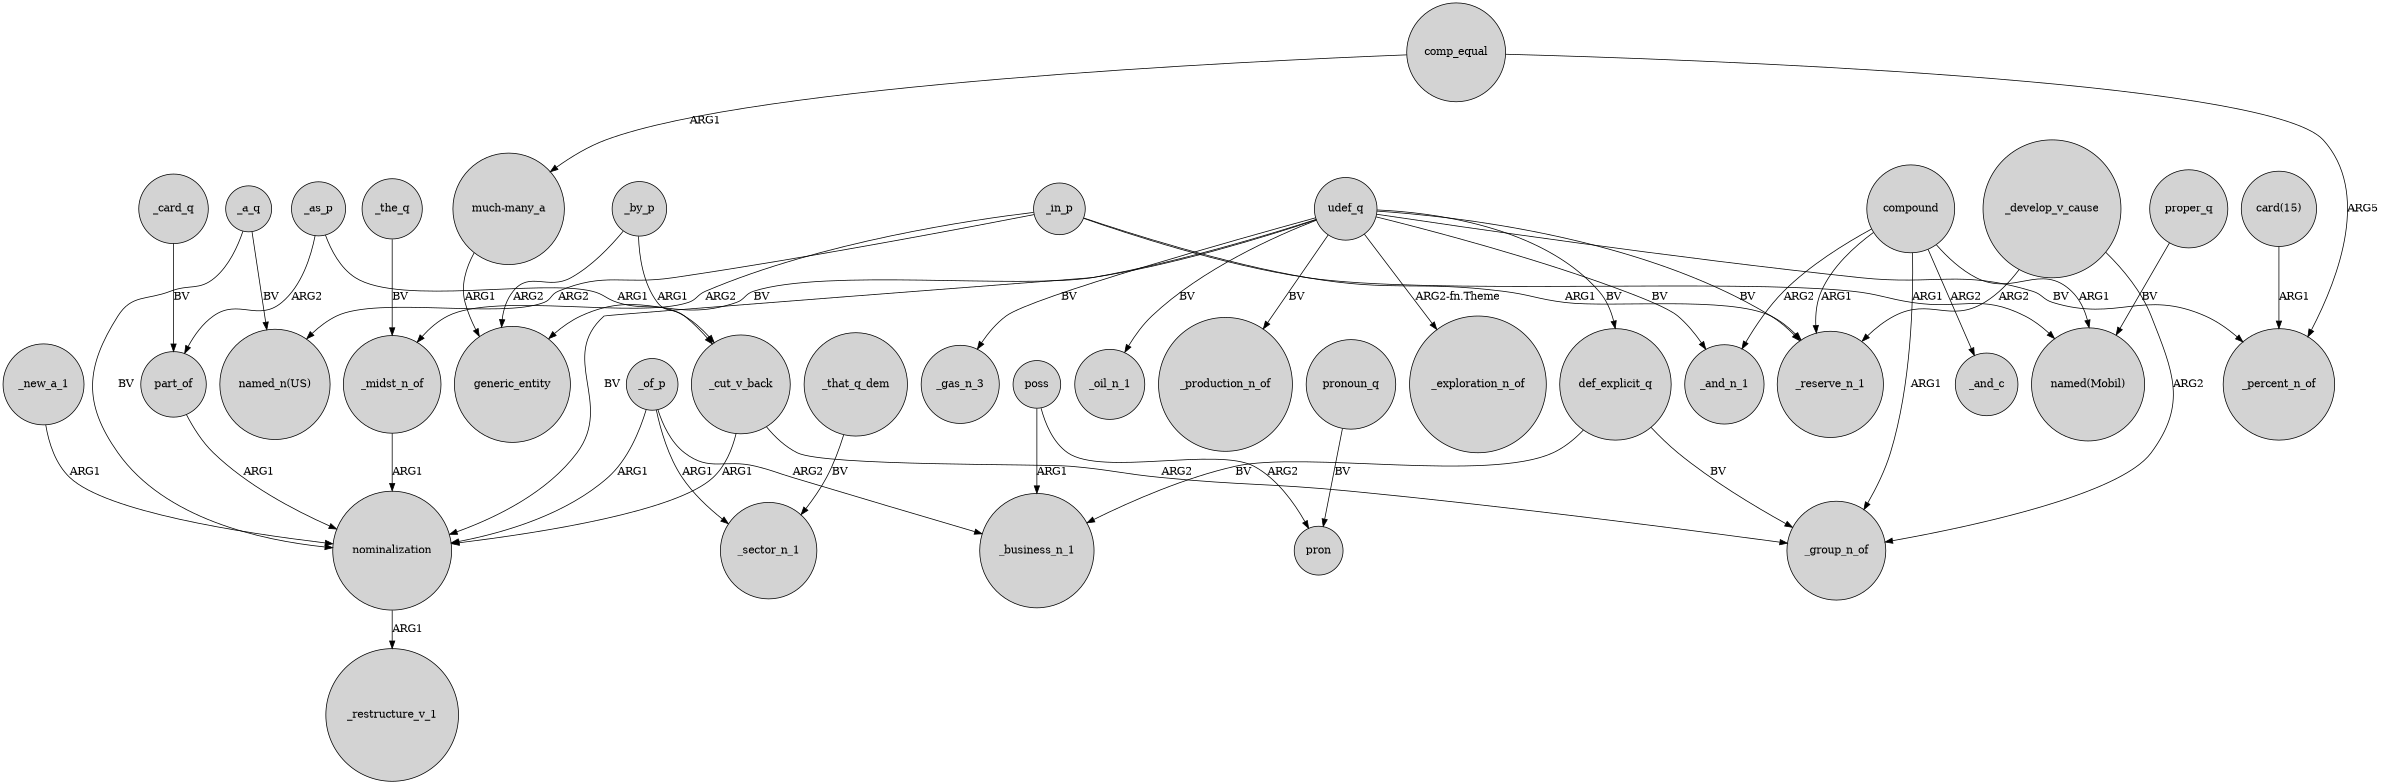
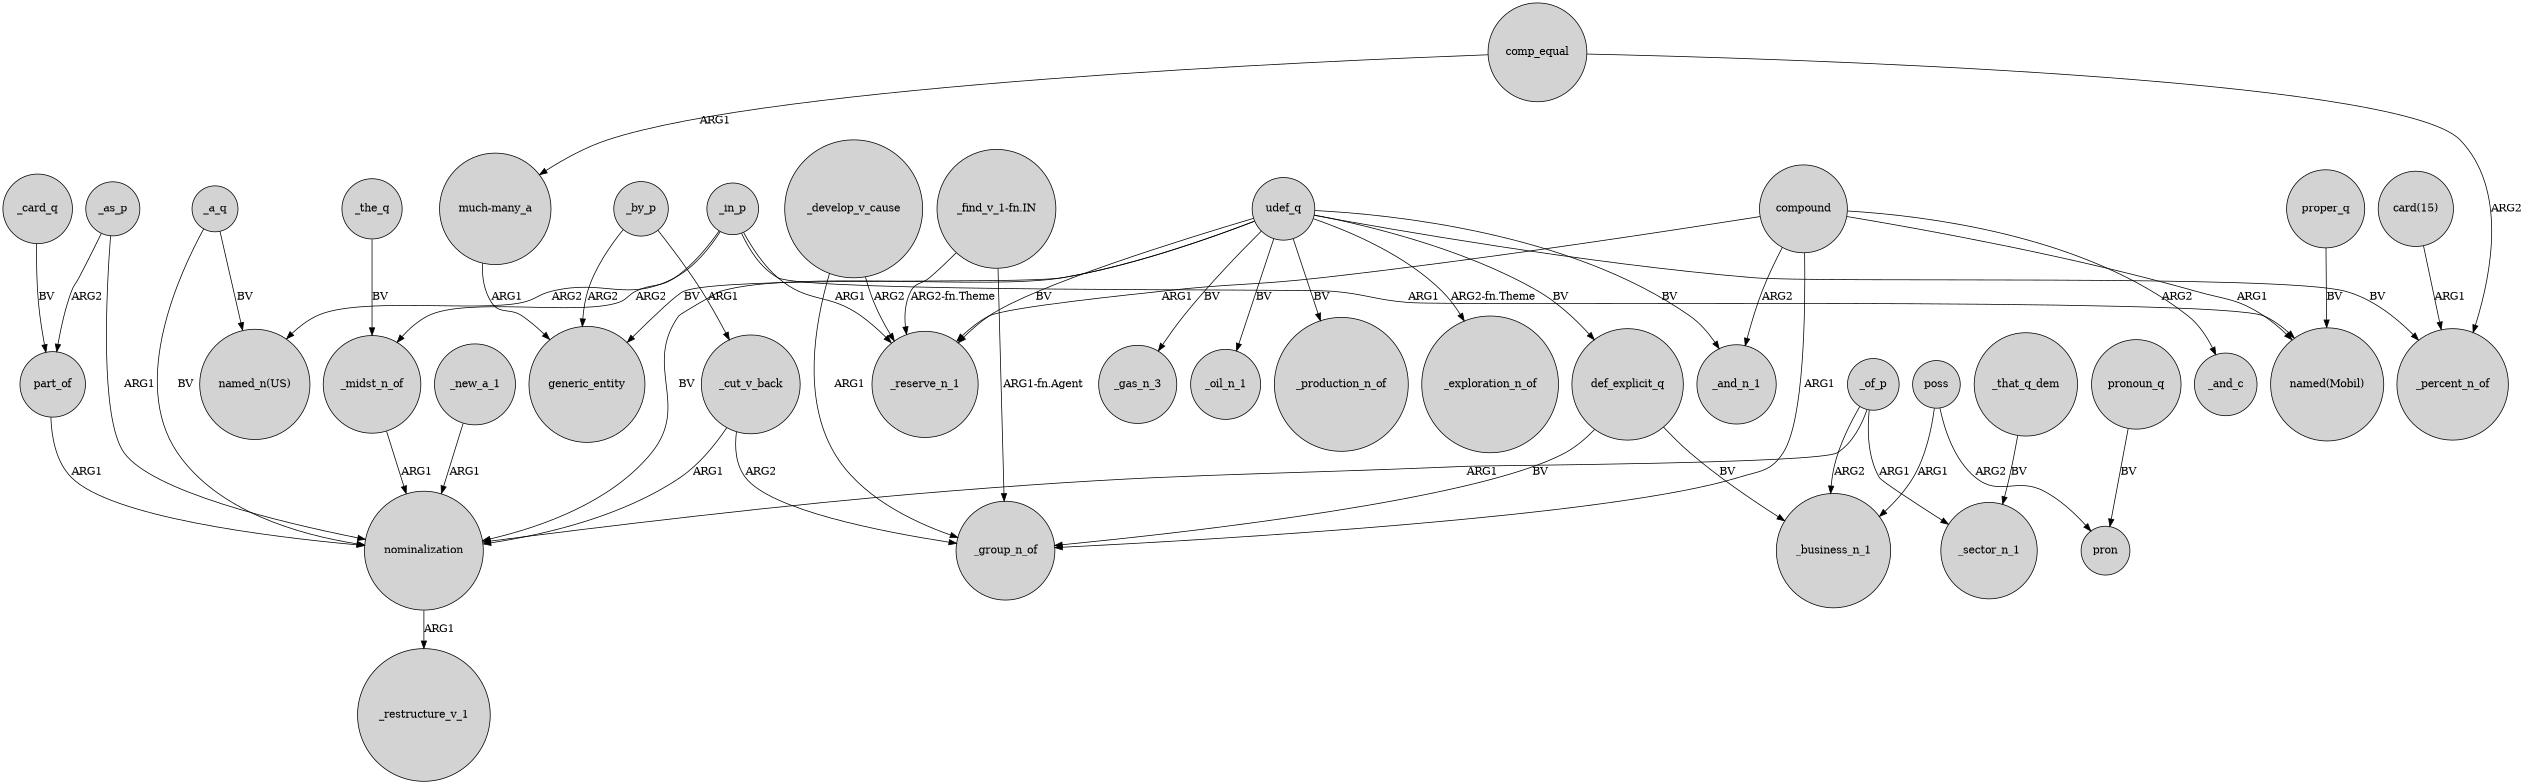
node "_find_v_1-fn.IN": added
edge "comp_equal" -> "_percent_n_of": label "ARG5" -> "ARG2"
edge "_as_p" -> "_cut_v_back": now "_as_p" -> "nominalization"
edge "_develop_v_cause" -> "_group_n_of": label "ARG2" -> "ARG1"
